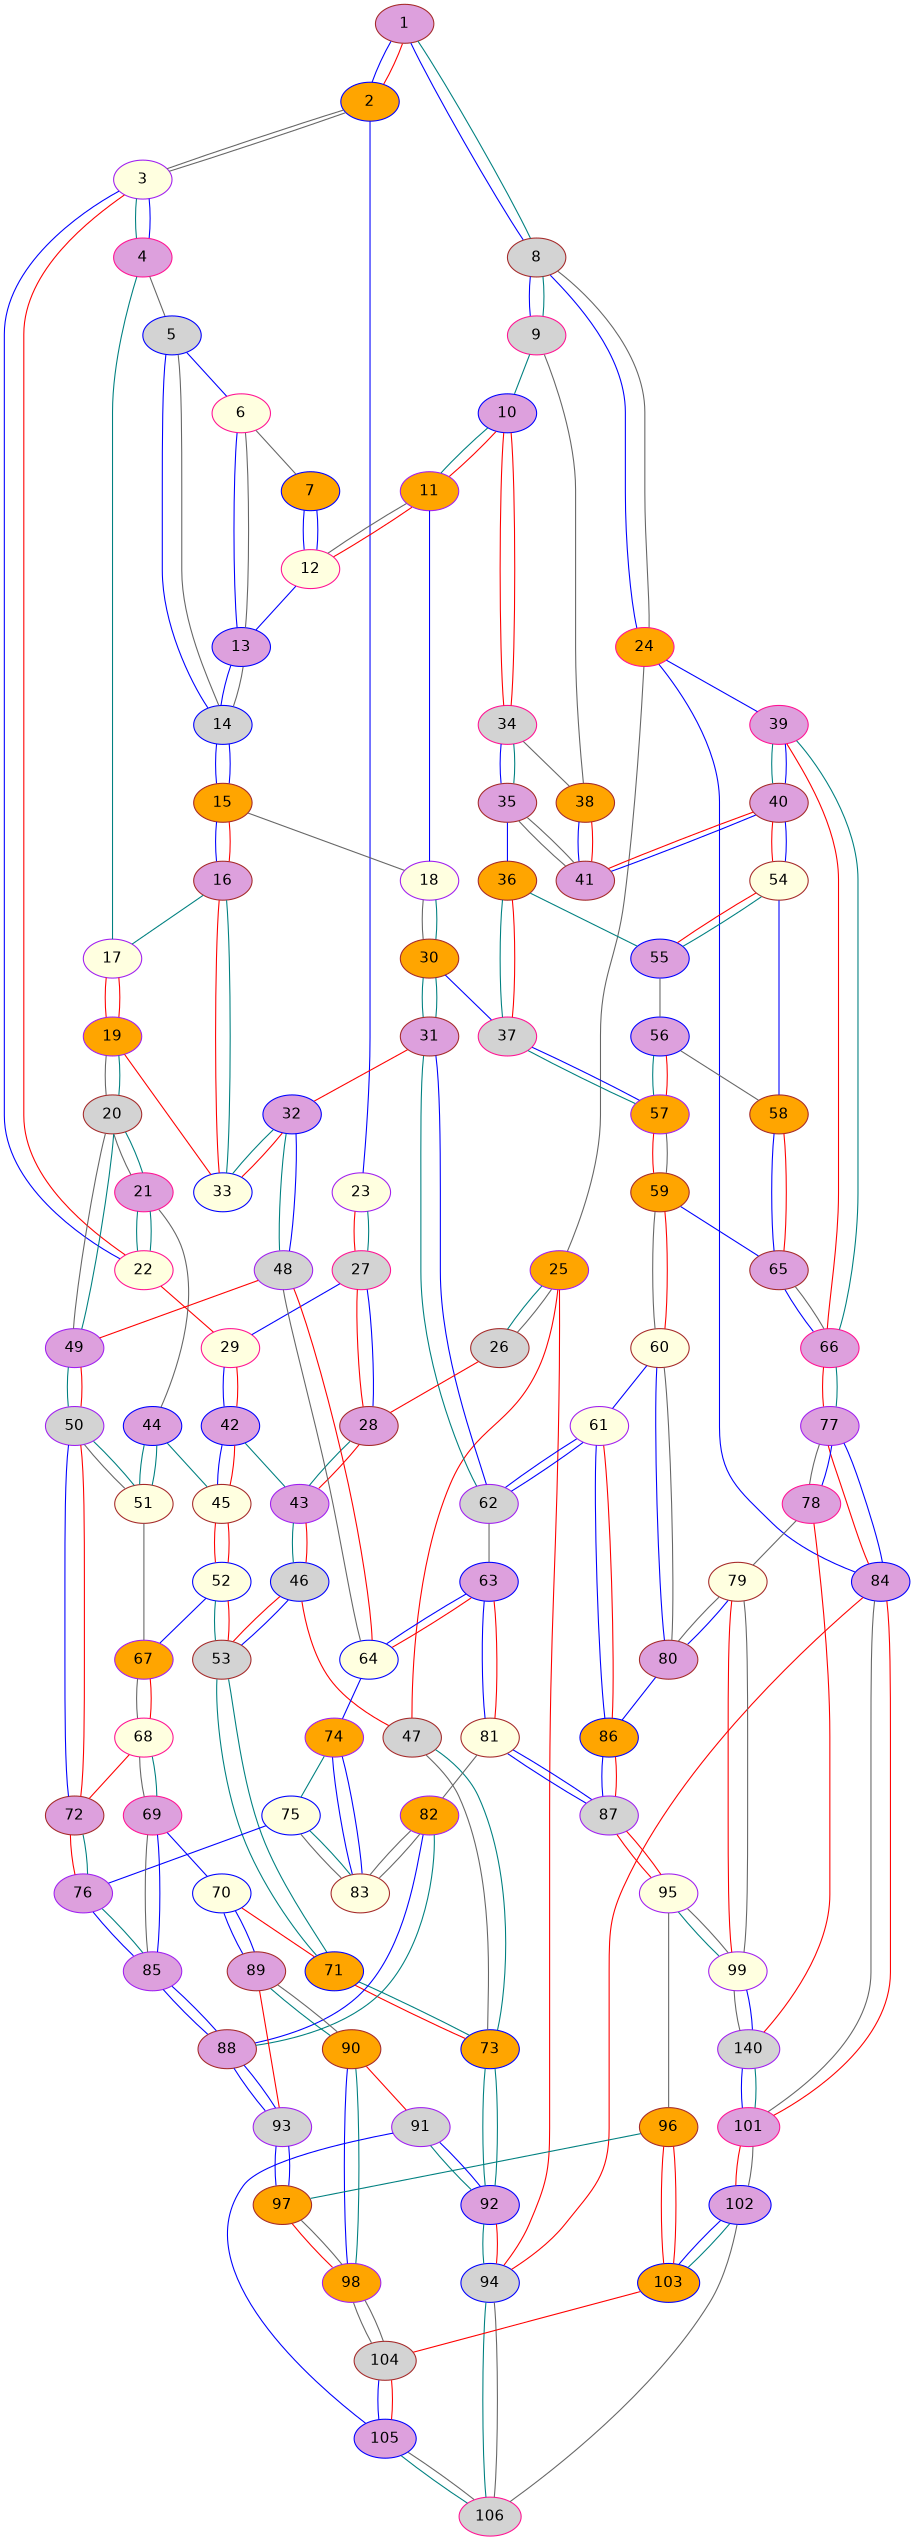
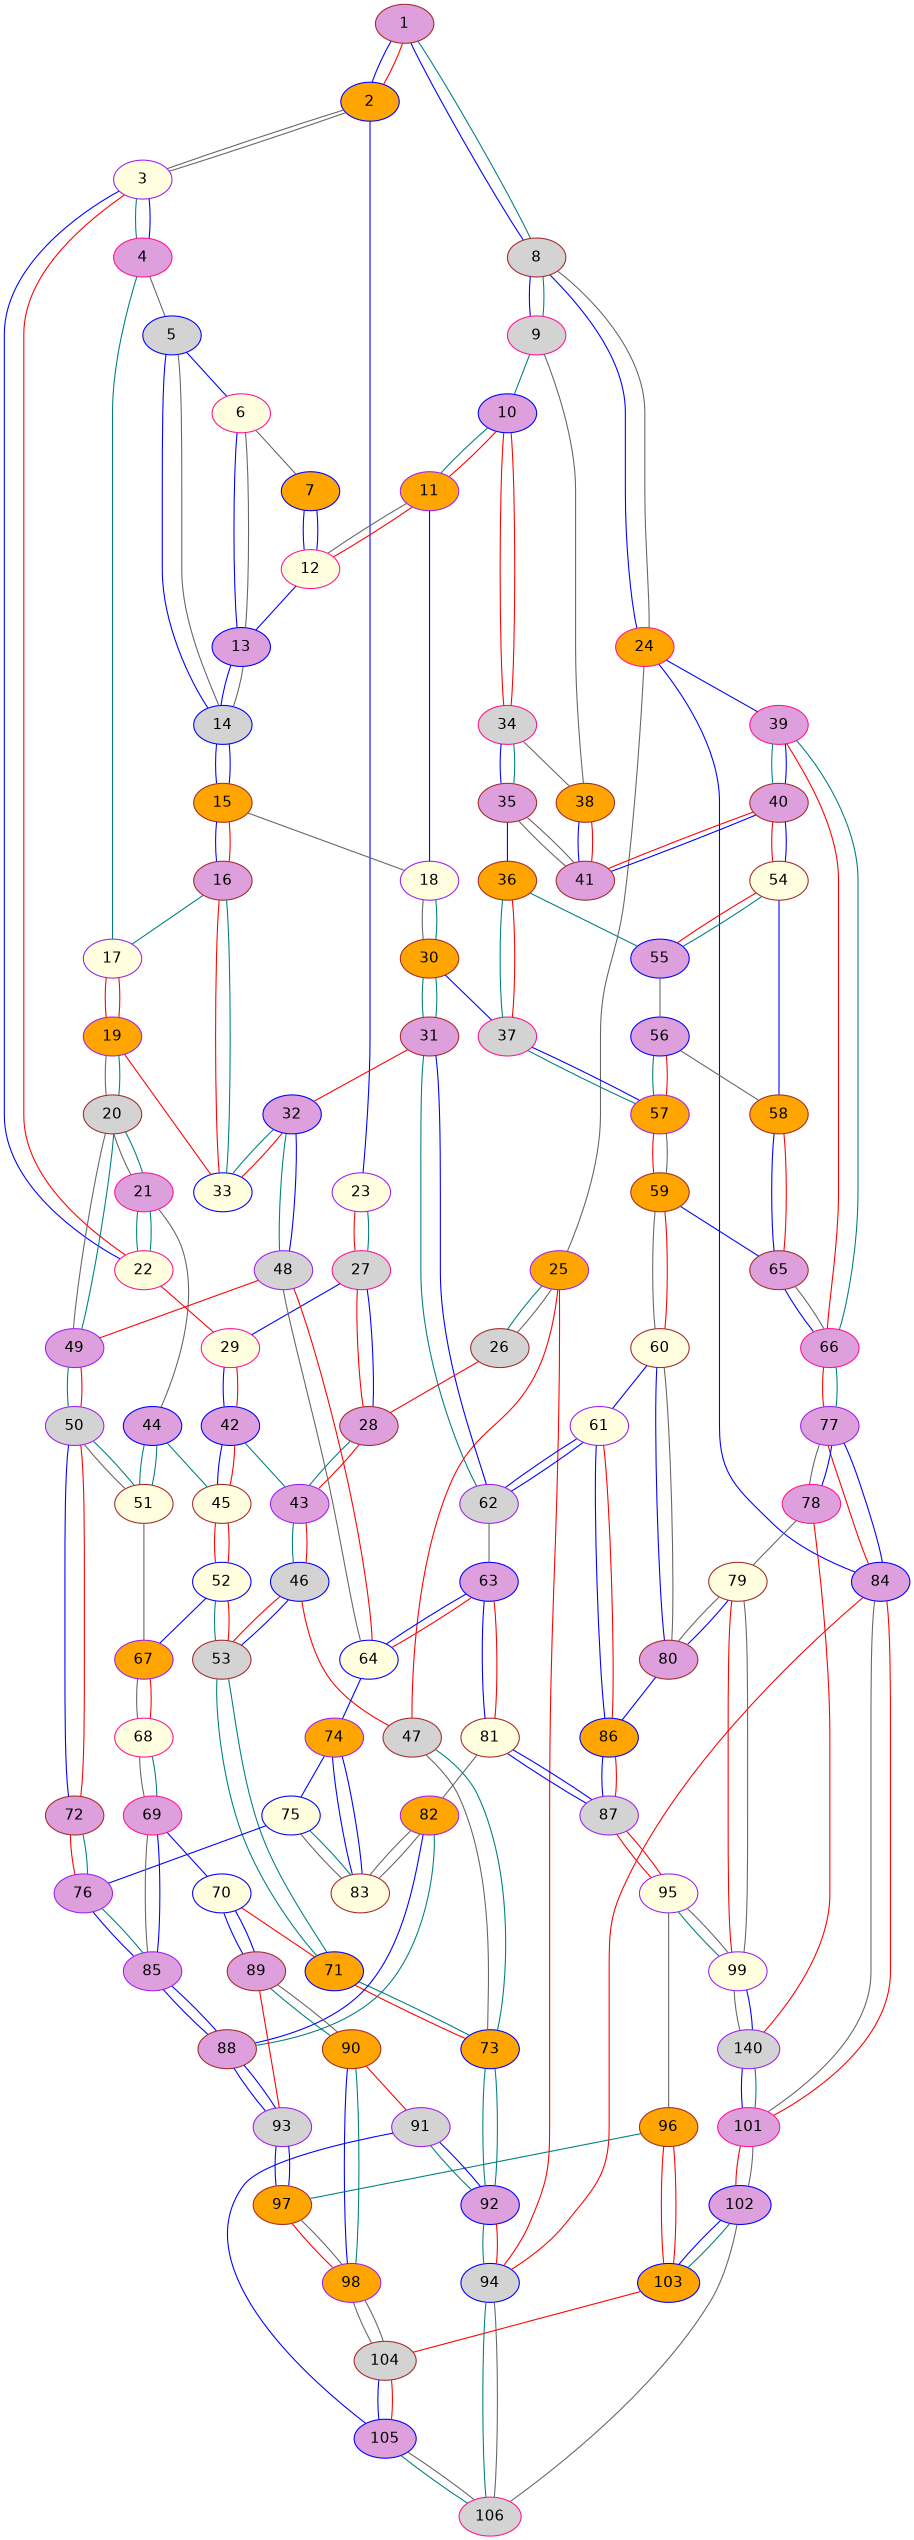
edge "68" -- "72": removed
edge "74" -- "75": color teal -> blue
